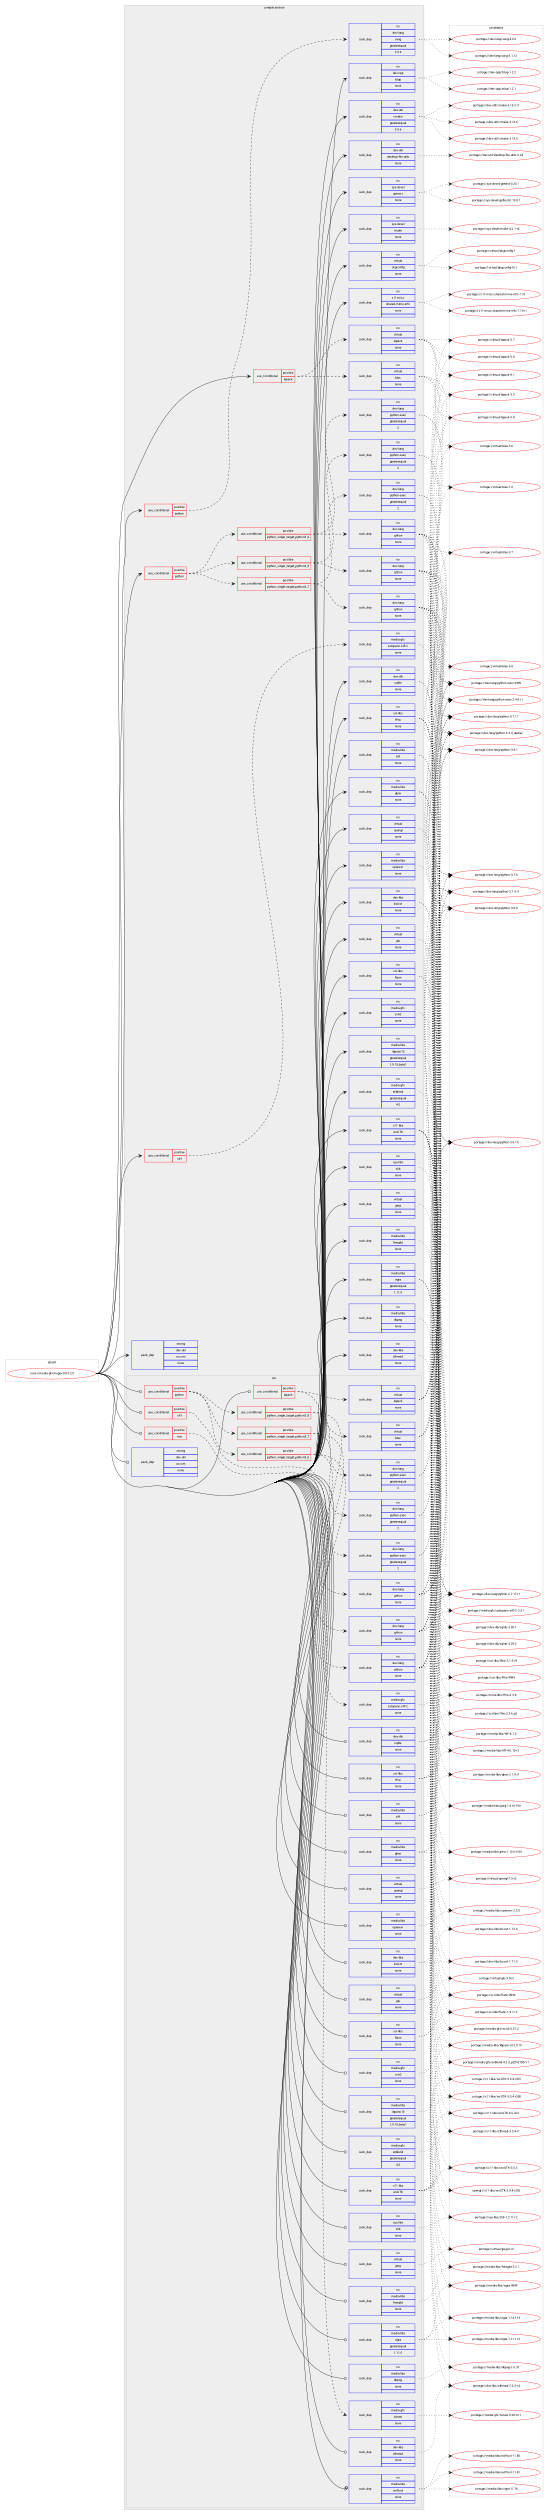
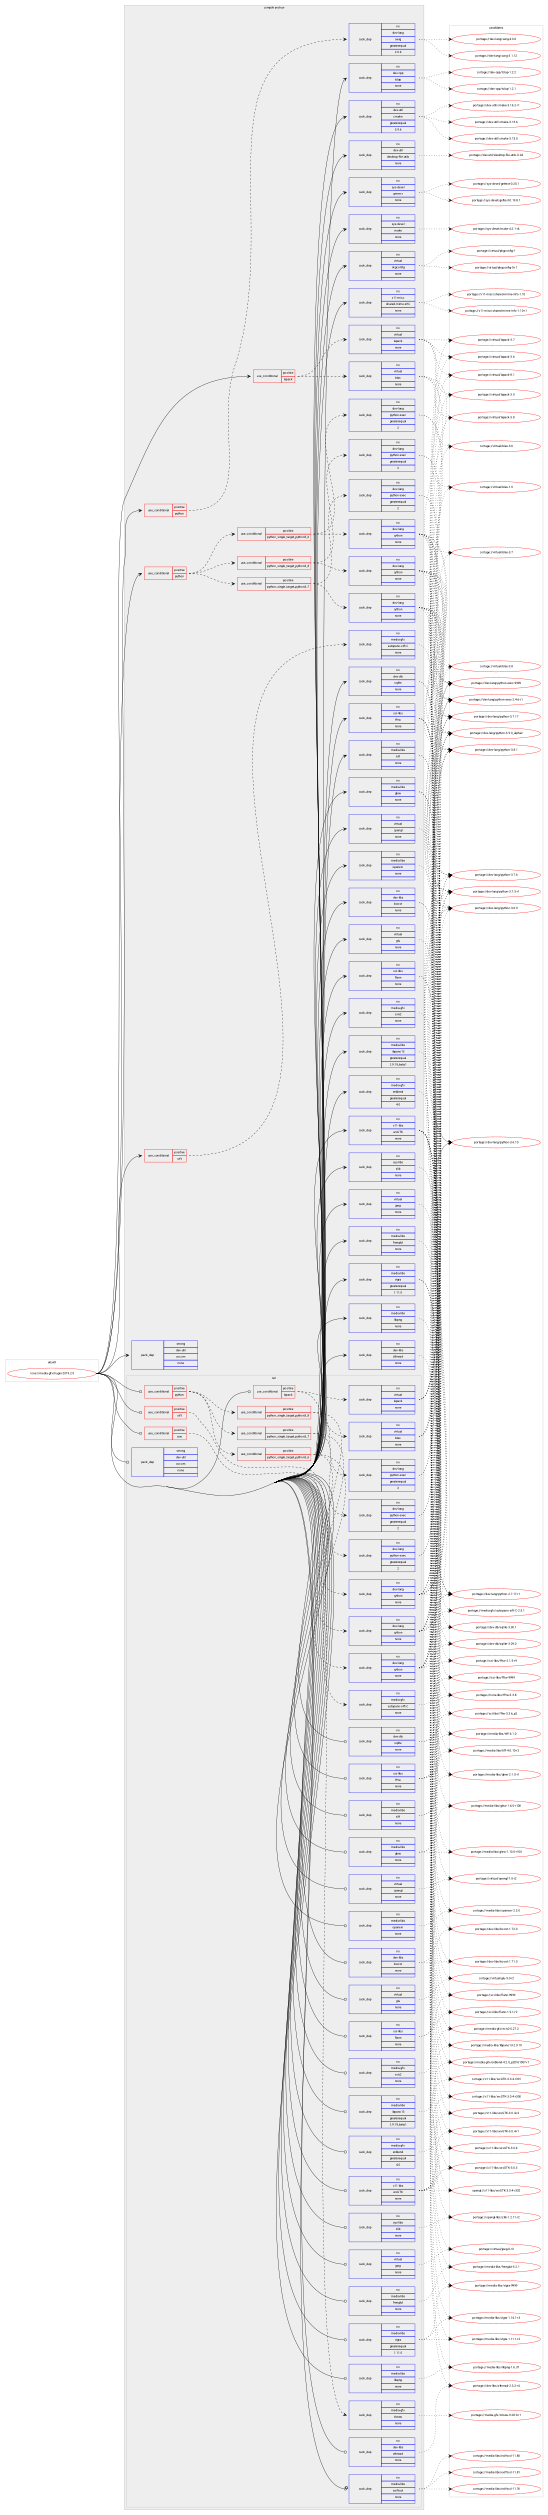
node "portage://media-libs/jpeg-1.6.0-r100": label "portage://media-libs/jpeg-1.6.0-r100" -> "portage://media-libs/glew-1.6.0-r100"
node "portage://x11-libs/zthread-3.0.4-r1": label "portage://x11-libs/zthread-3.0.4-r1" -> "portage://x11-libs/wxGTK-3.0.4-r1"
node "portage://x11-libs/wxGTK-3.0.4": added
node "portage://sys-libs/zlib-1.2.11-r2": label "portage://sys-libs/zlib-1.2.11-r2" -> "portage://opengl-libs/zlib-1.2.11-r2"
node "portage://media-libs/vigra-11.76": label "portage://media-libs/vigra-11.76" -> "portage://media-libs/exiftool-11.76"
